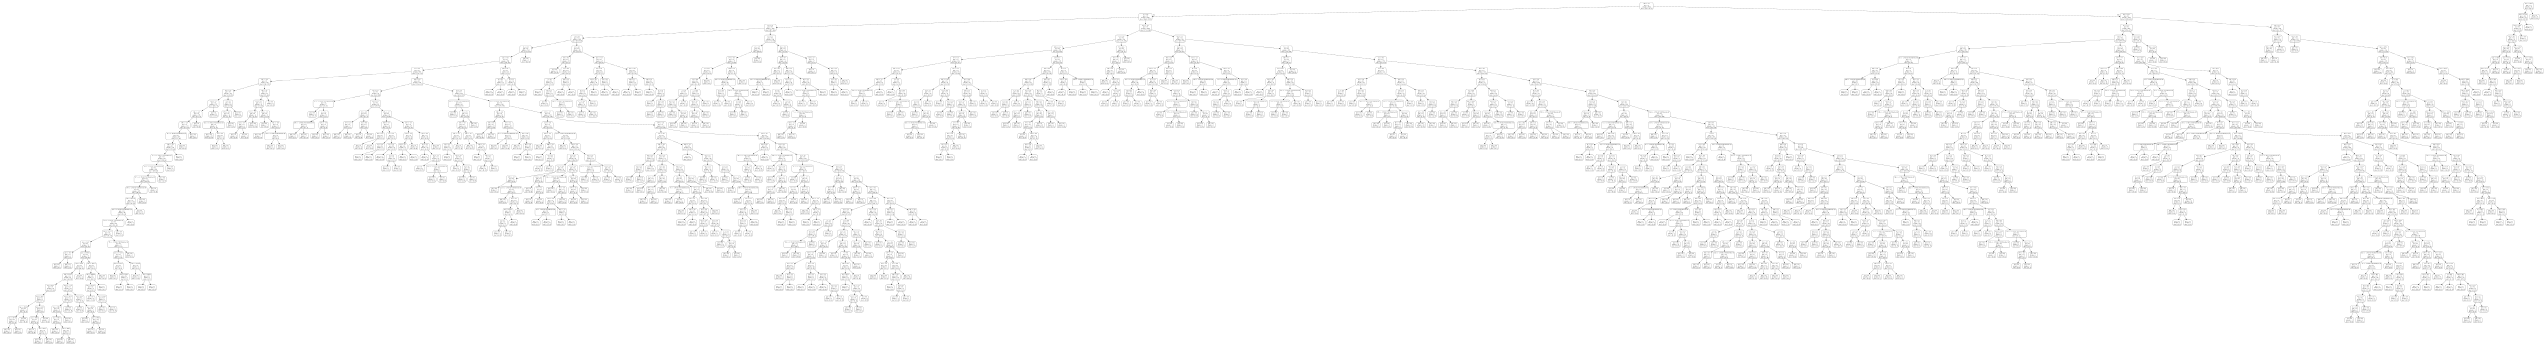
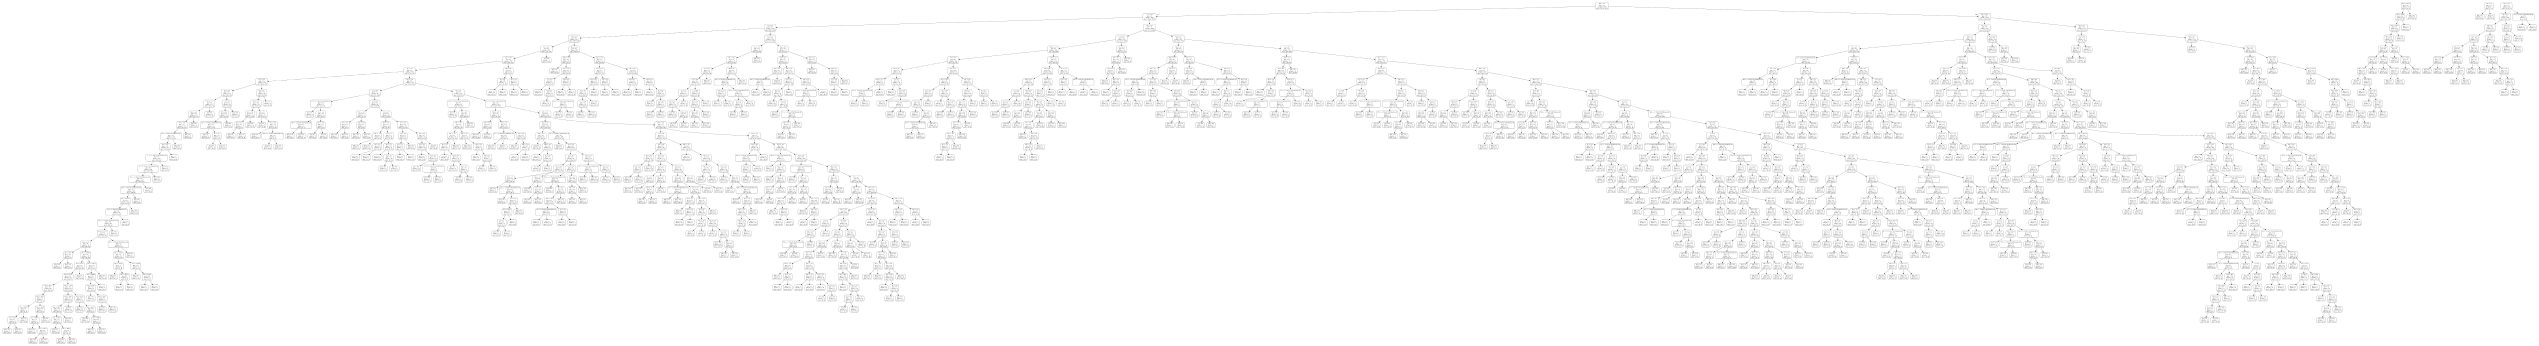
node "306 <= 1.9 gini = 0.2 samples = 119 value = [165, 19]": removed
